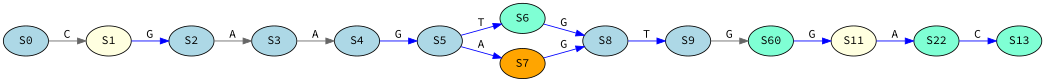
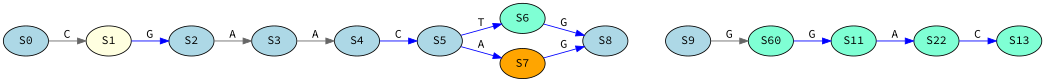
edge "S4" -> "S5": label "G" -> "C"
edge "S8" -> "S9": removed, label "T"
node "S11": fillcolor lightyellow -> aquamarine
